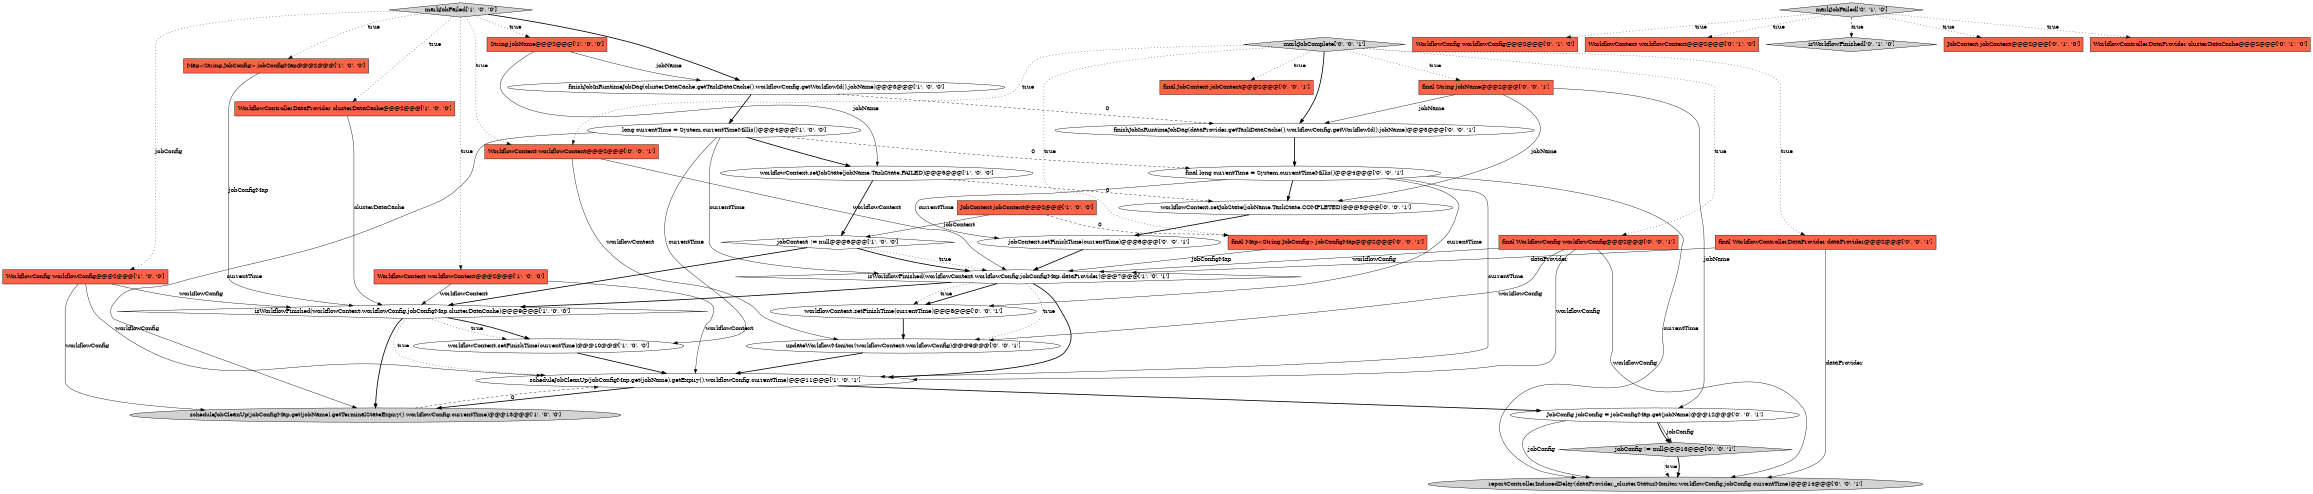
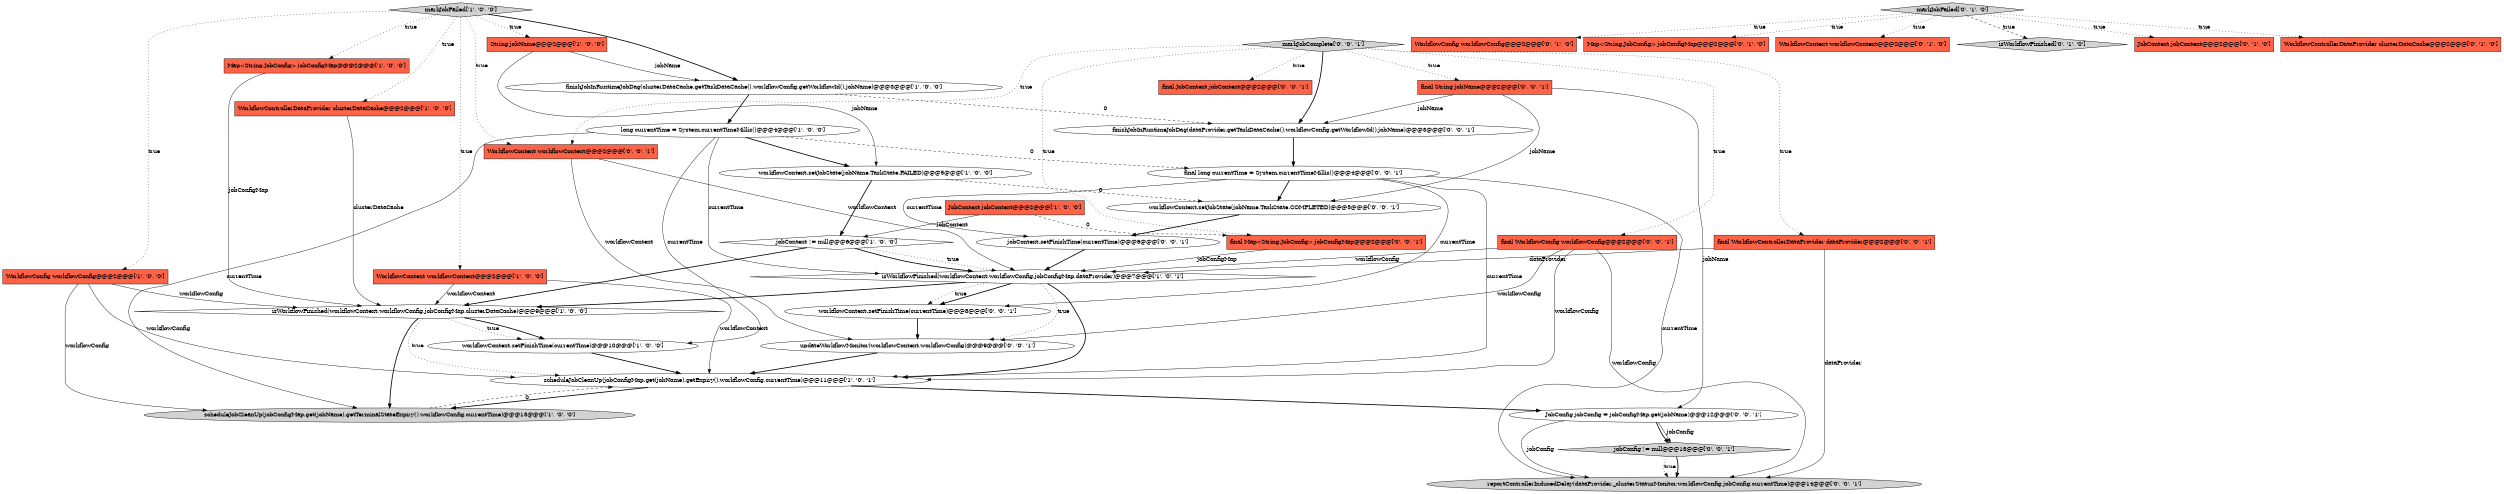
node "Map<String,JobConfig> jobConfigMap@@@2@@@['0', '1', '0']": added
edge "markJobFailed['1', '0', '0']" -> "WorkflowConfig workflowConfig@@@2@@@['1', '0', '0']": label "jobConfig" -> "true"
